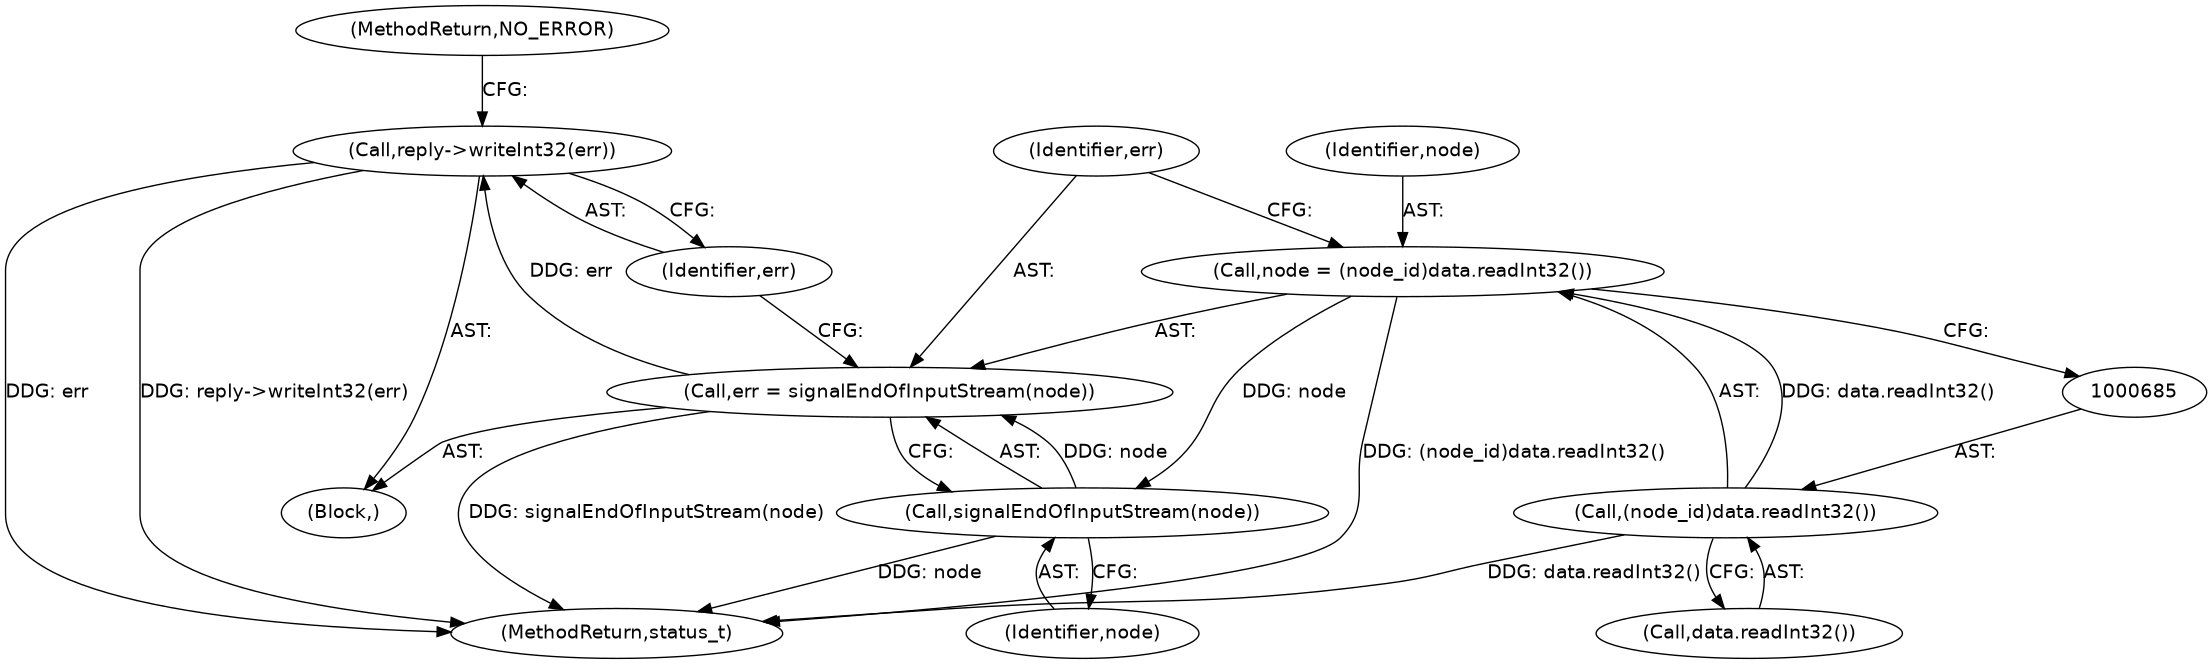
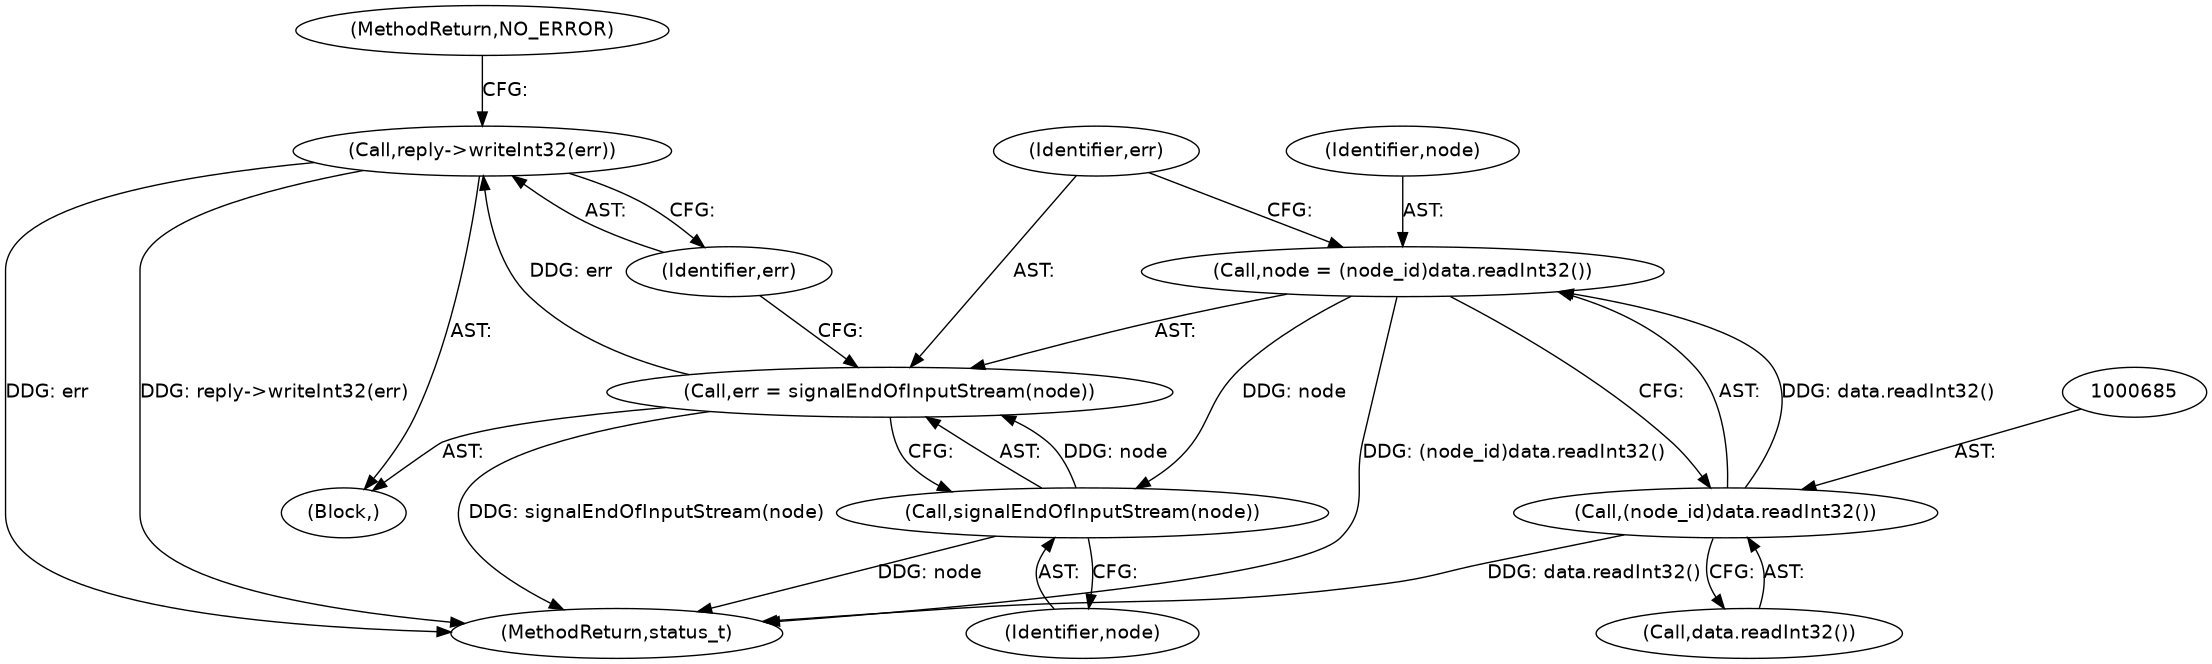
edge "(Call,node = (node_id)data.readInt32())" -> "1000685": now "(Call,node = (node_id)data.readInt32())" -> "(Call,(node_id)data.readInt32())"
